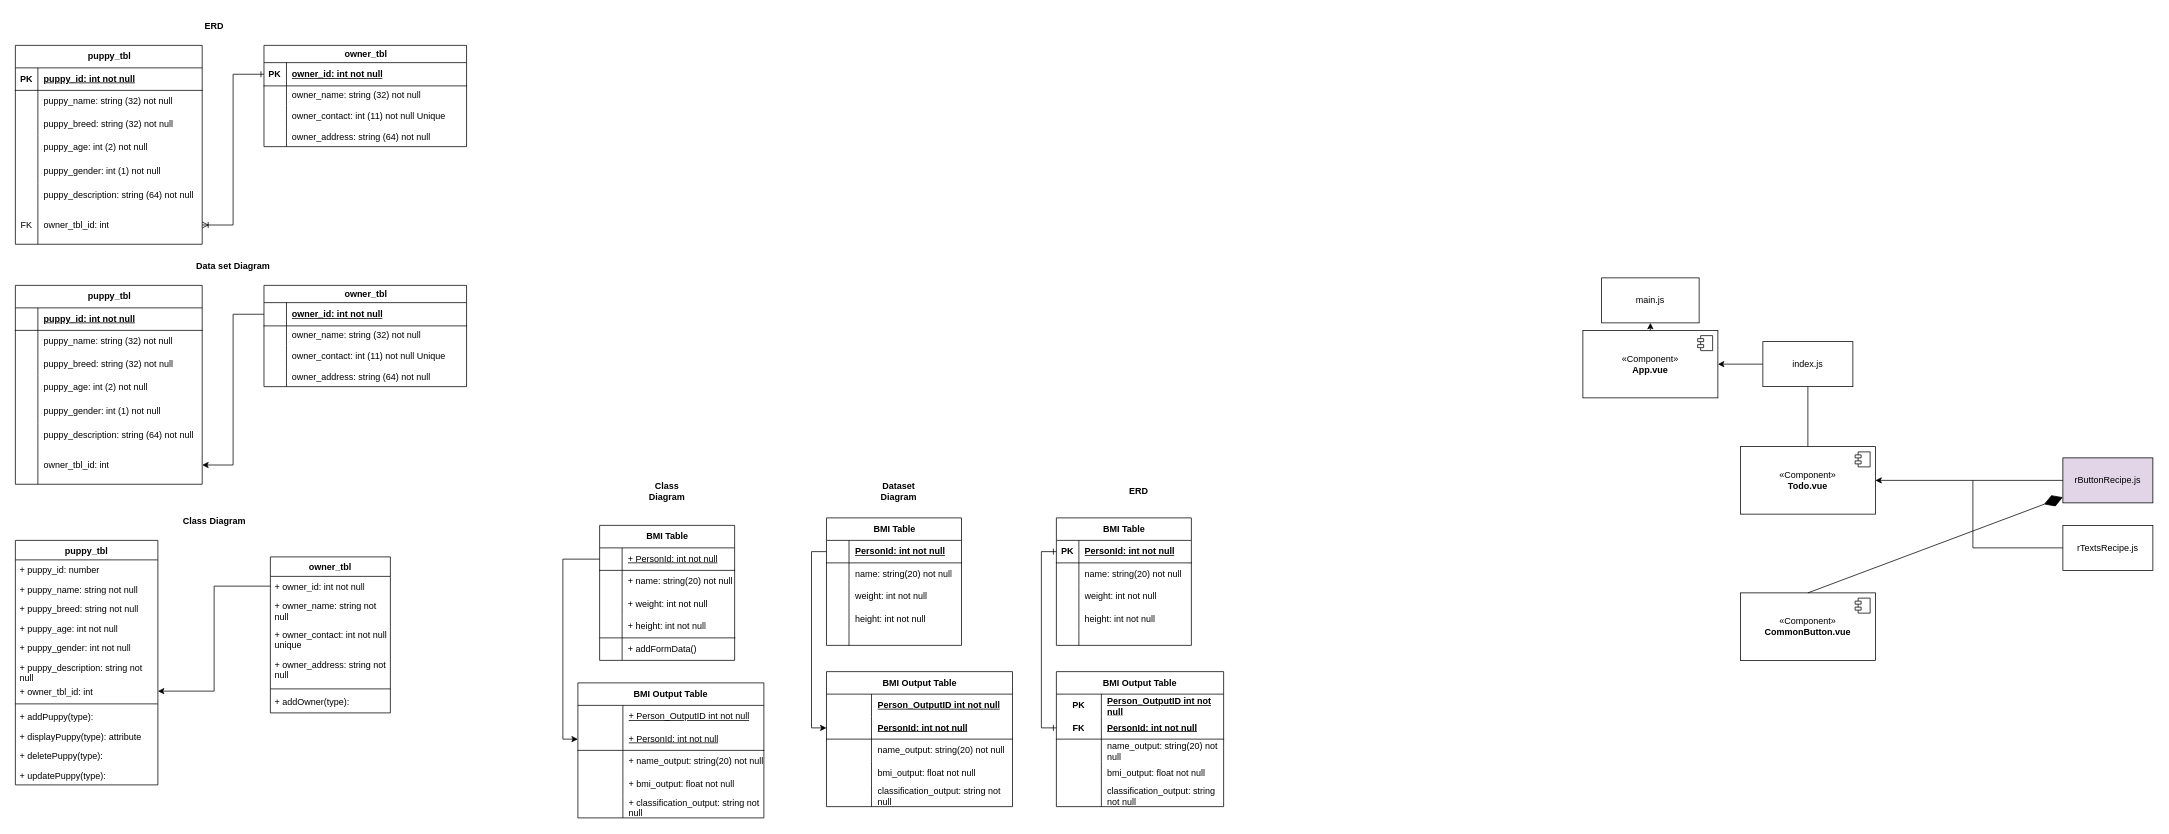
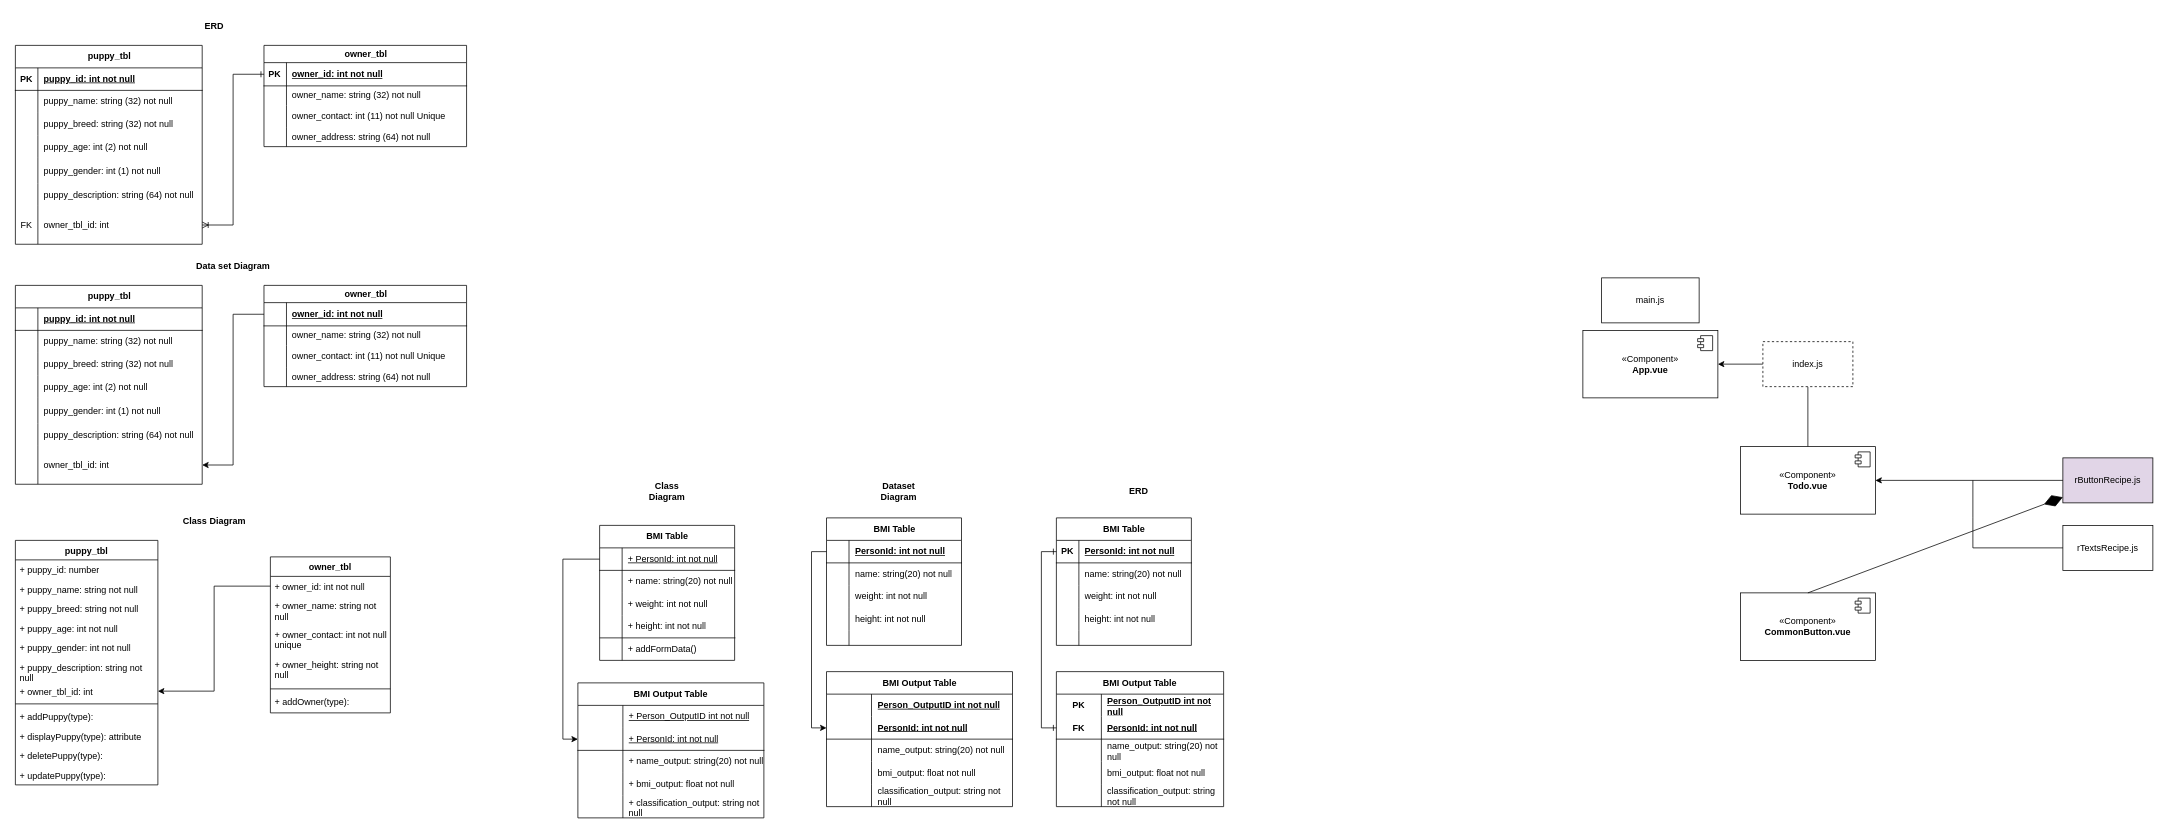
edge "«Component» App.vue" -> "main.js": removed
node "index.js": style solid -> dashed
node "+ owner_address: string not null": label "+ owner_address: string not null" -> "+ owner_height: string not null"
